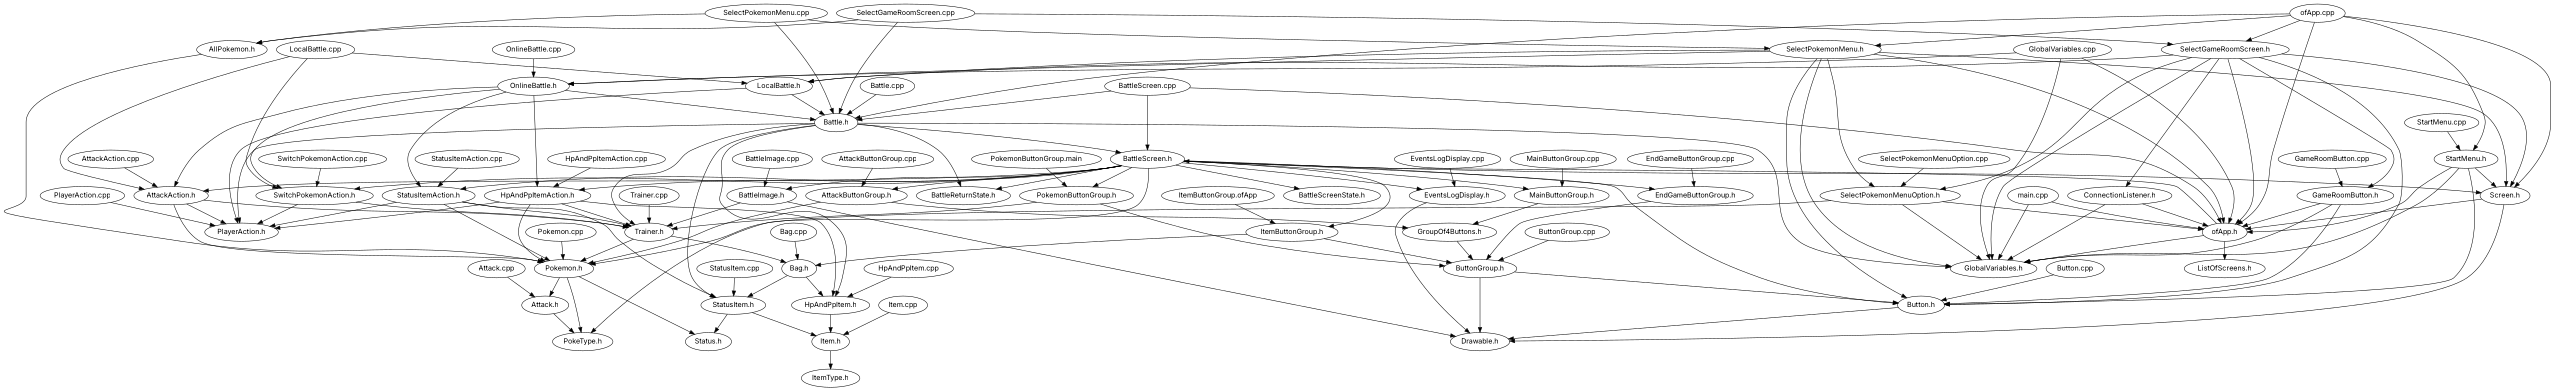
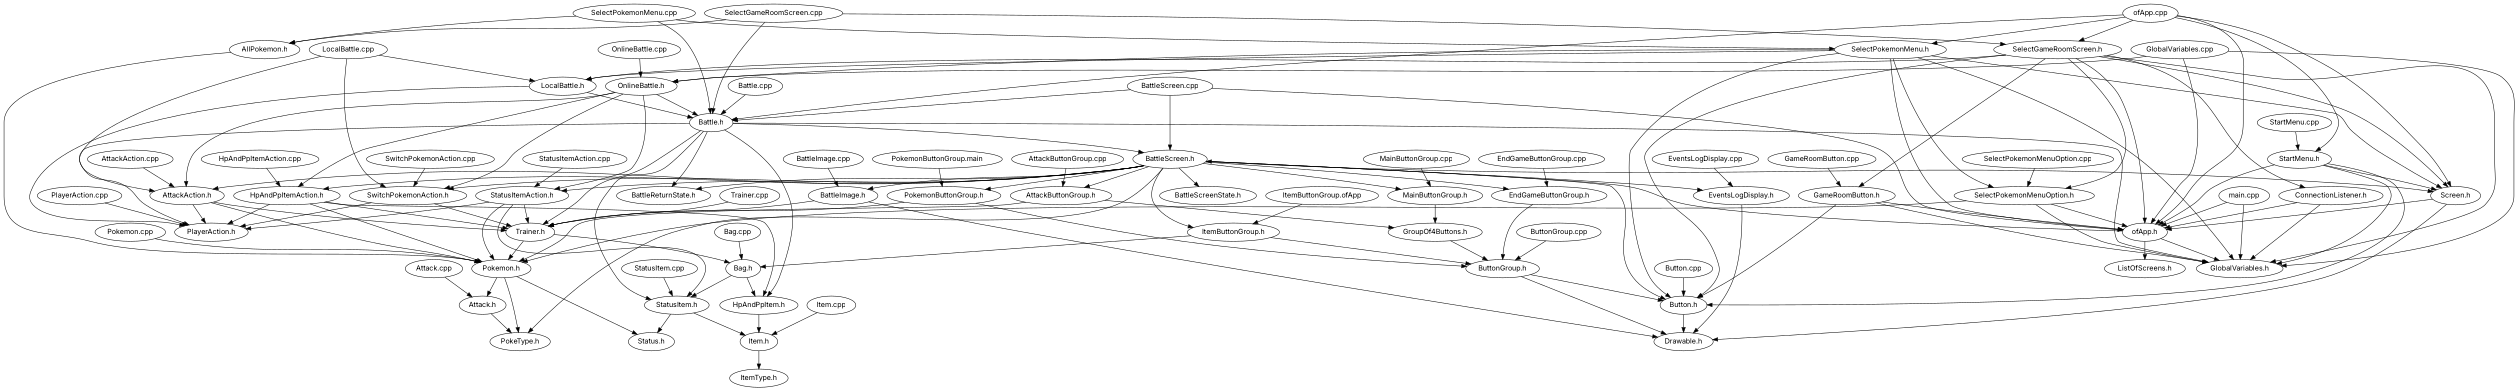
node "HpAndPpItem.cpp": removed
